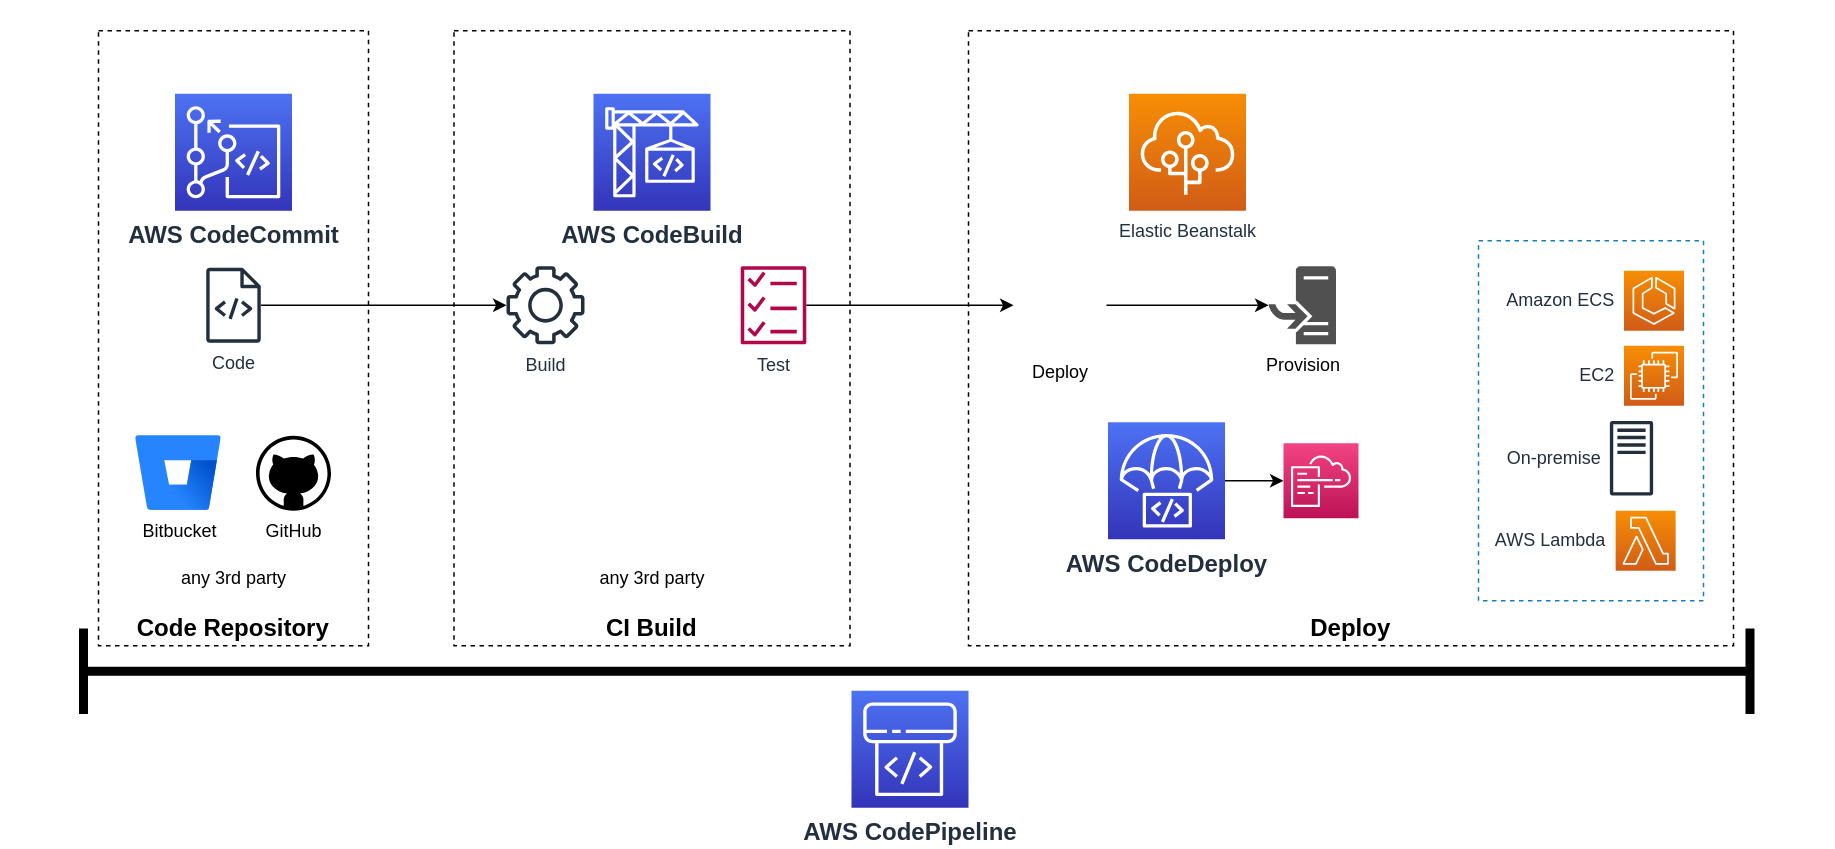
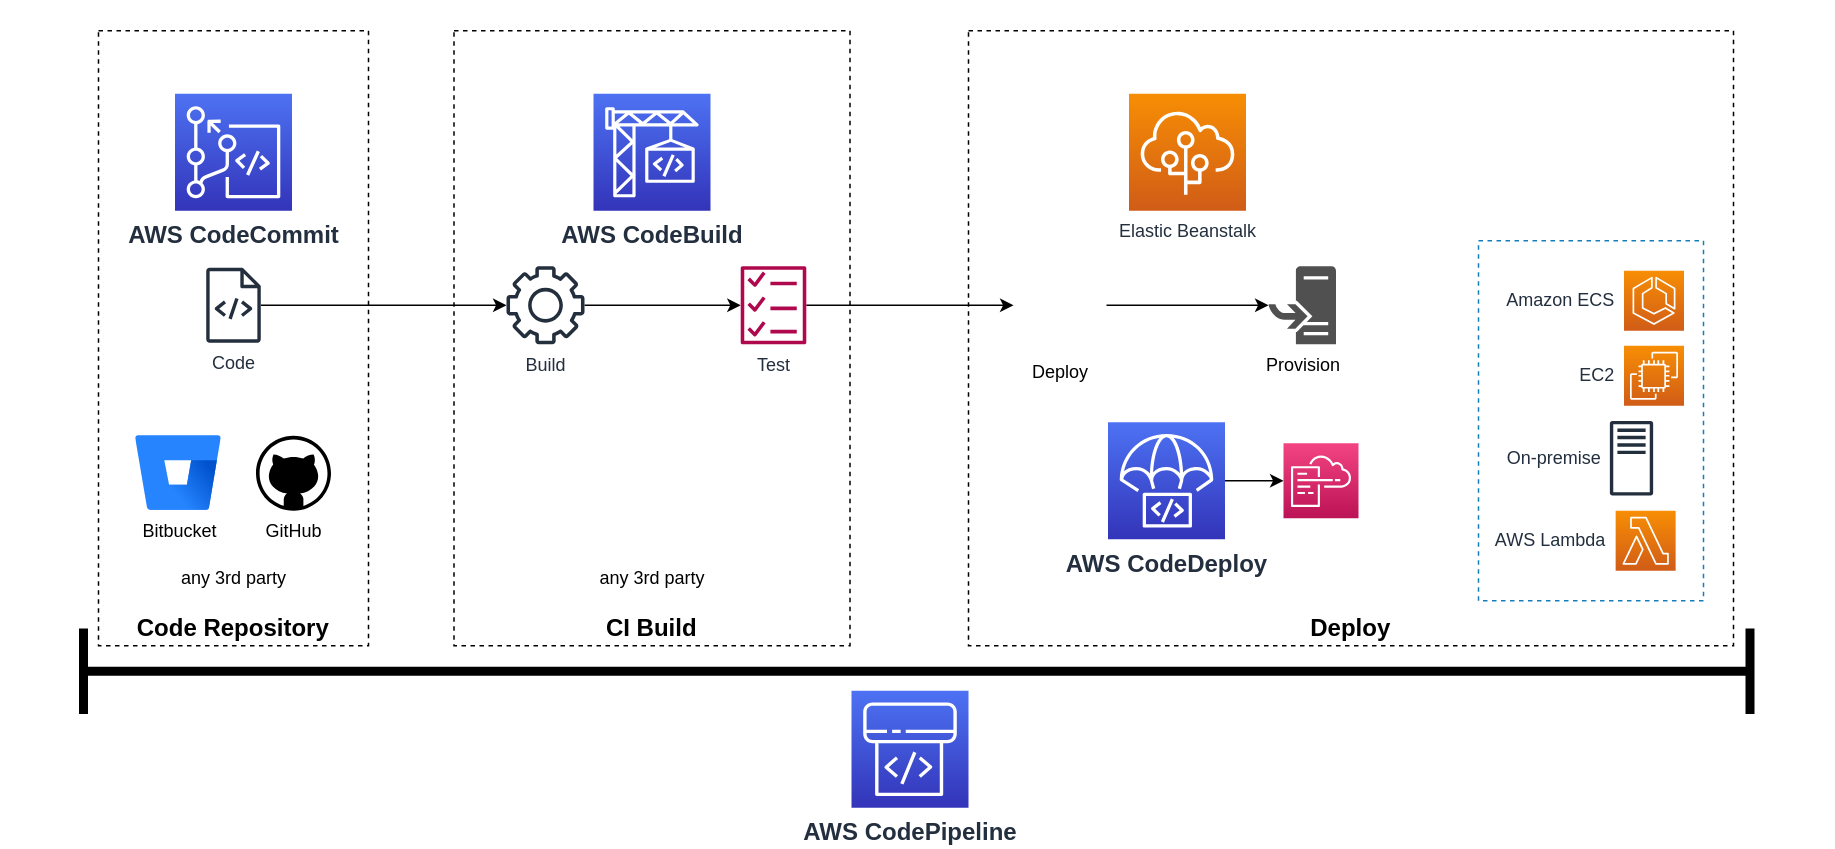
edge "Build" -> "Test": added
